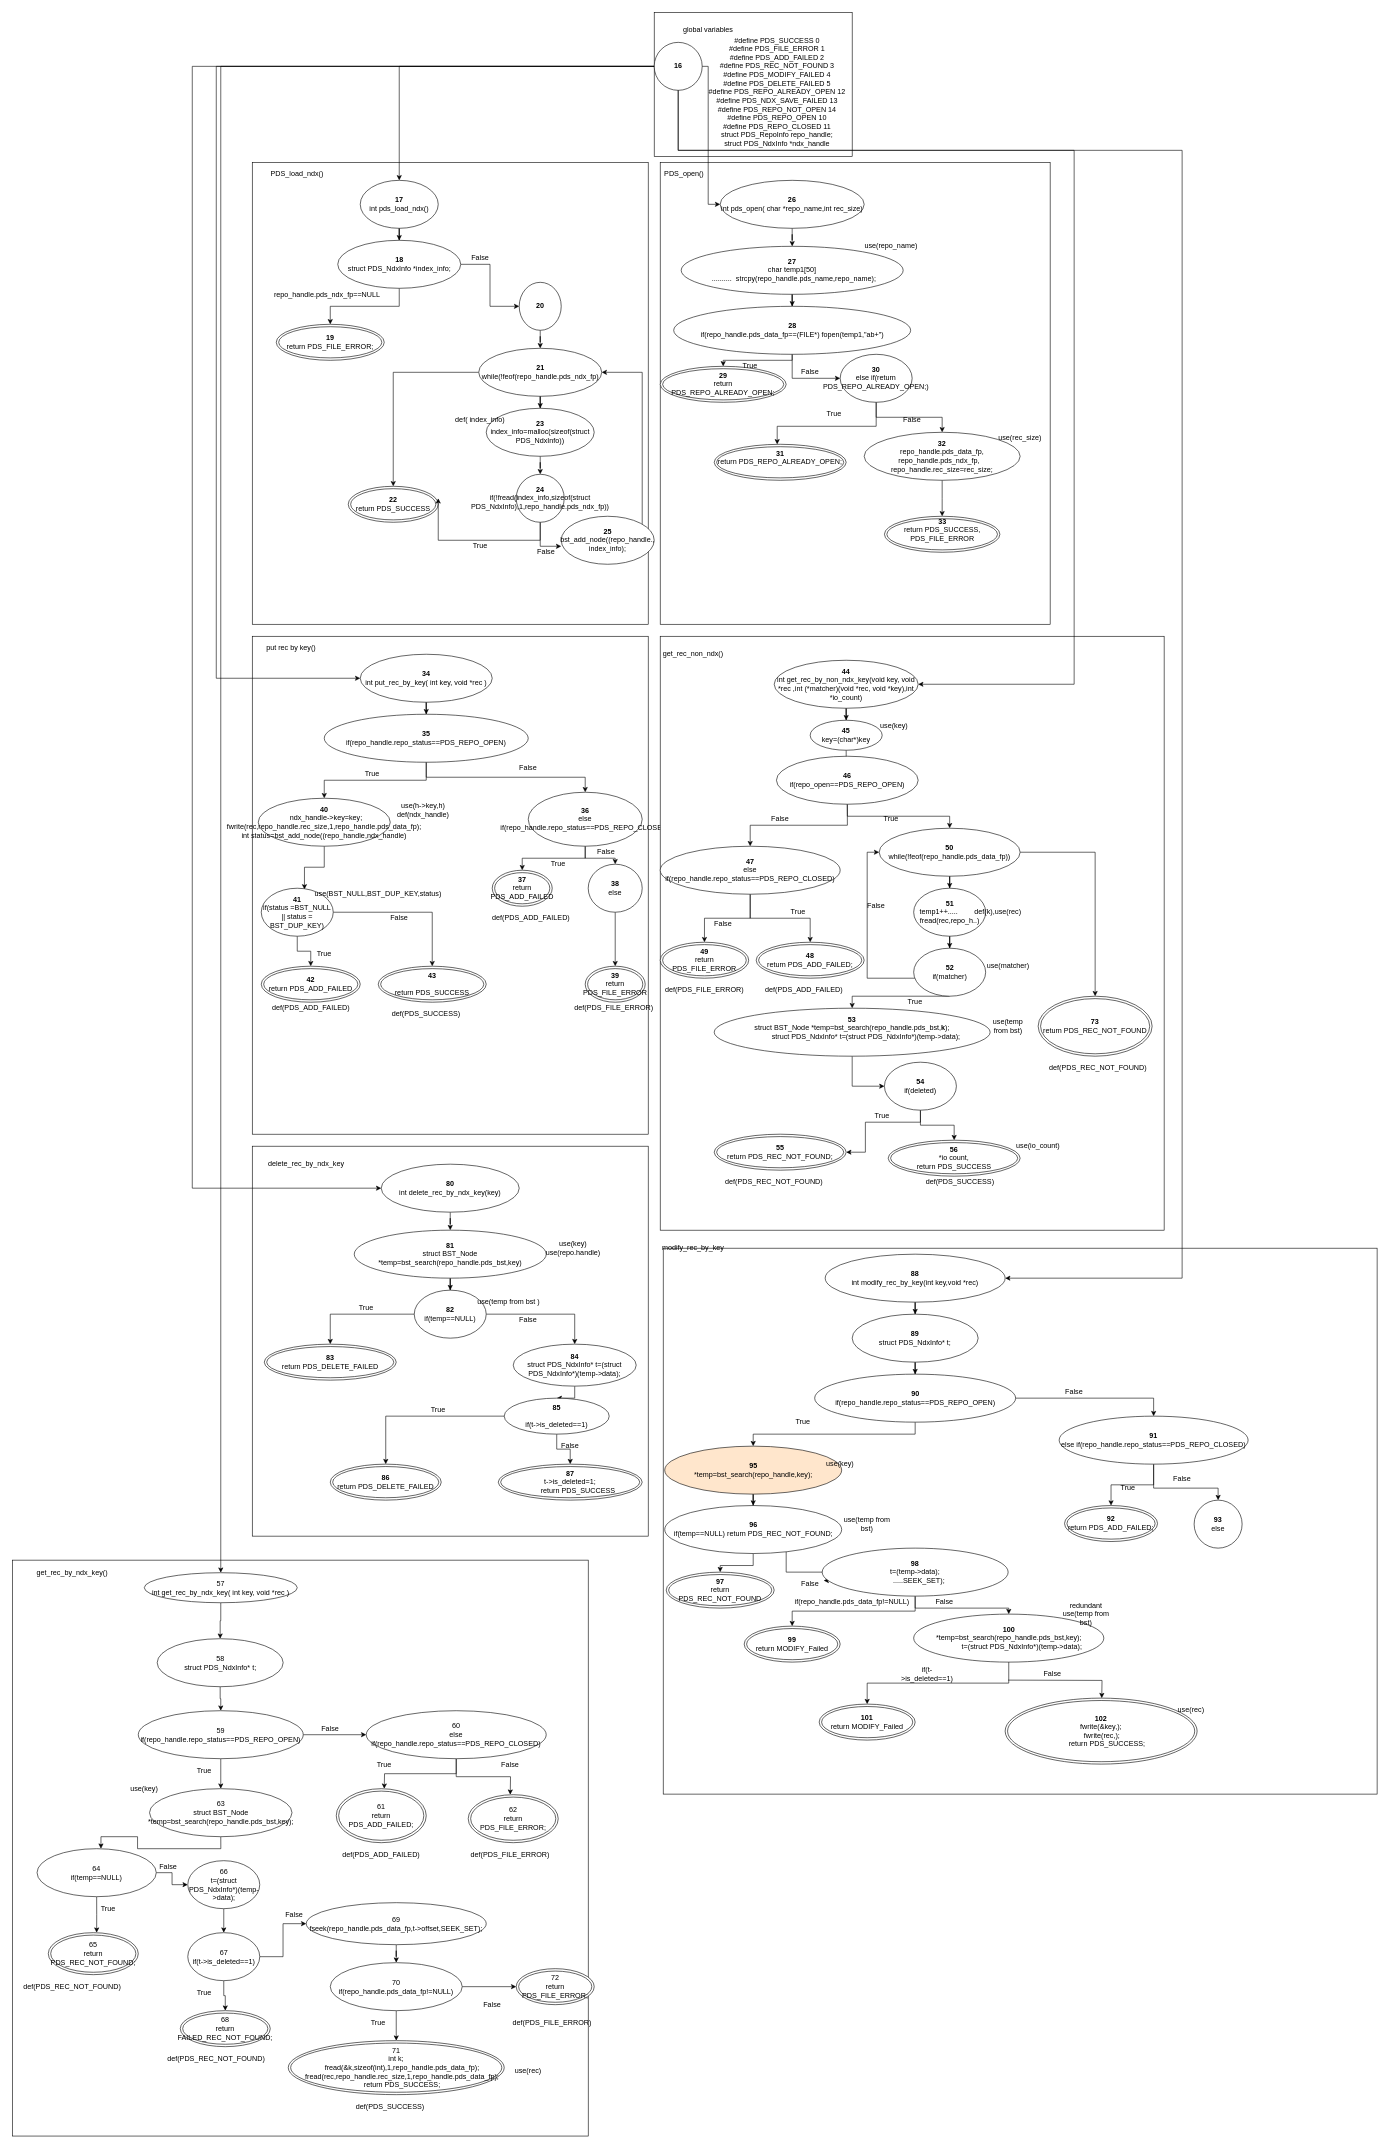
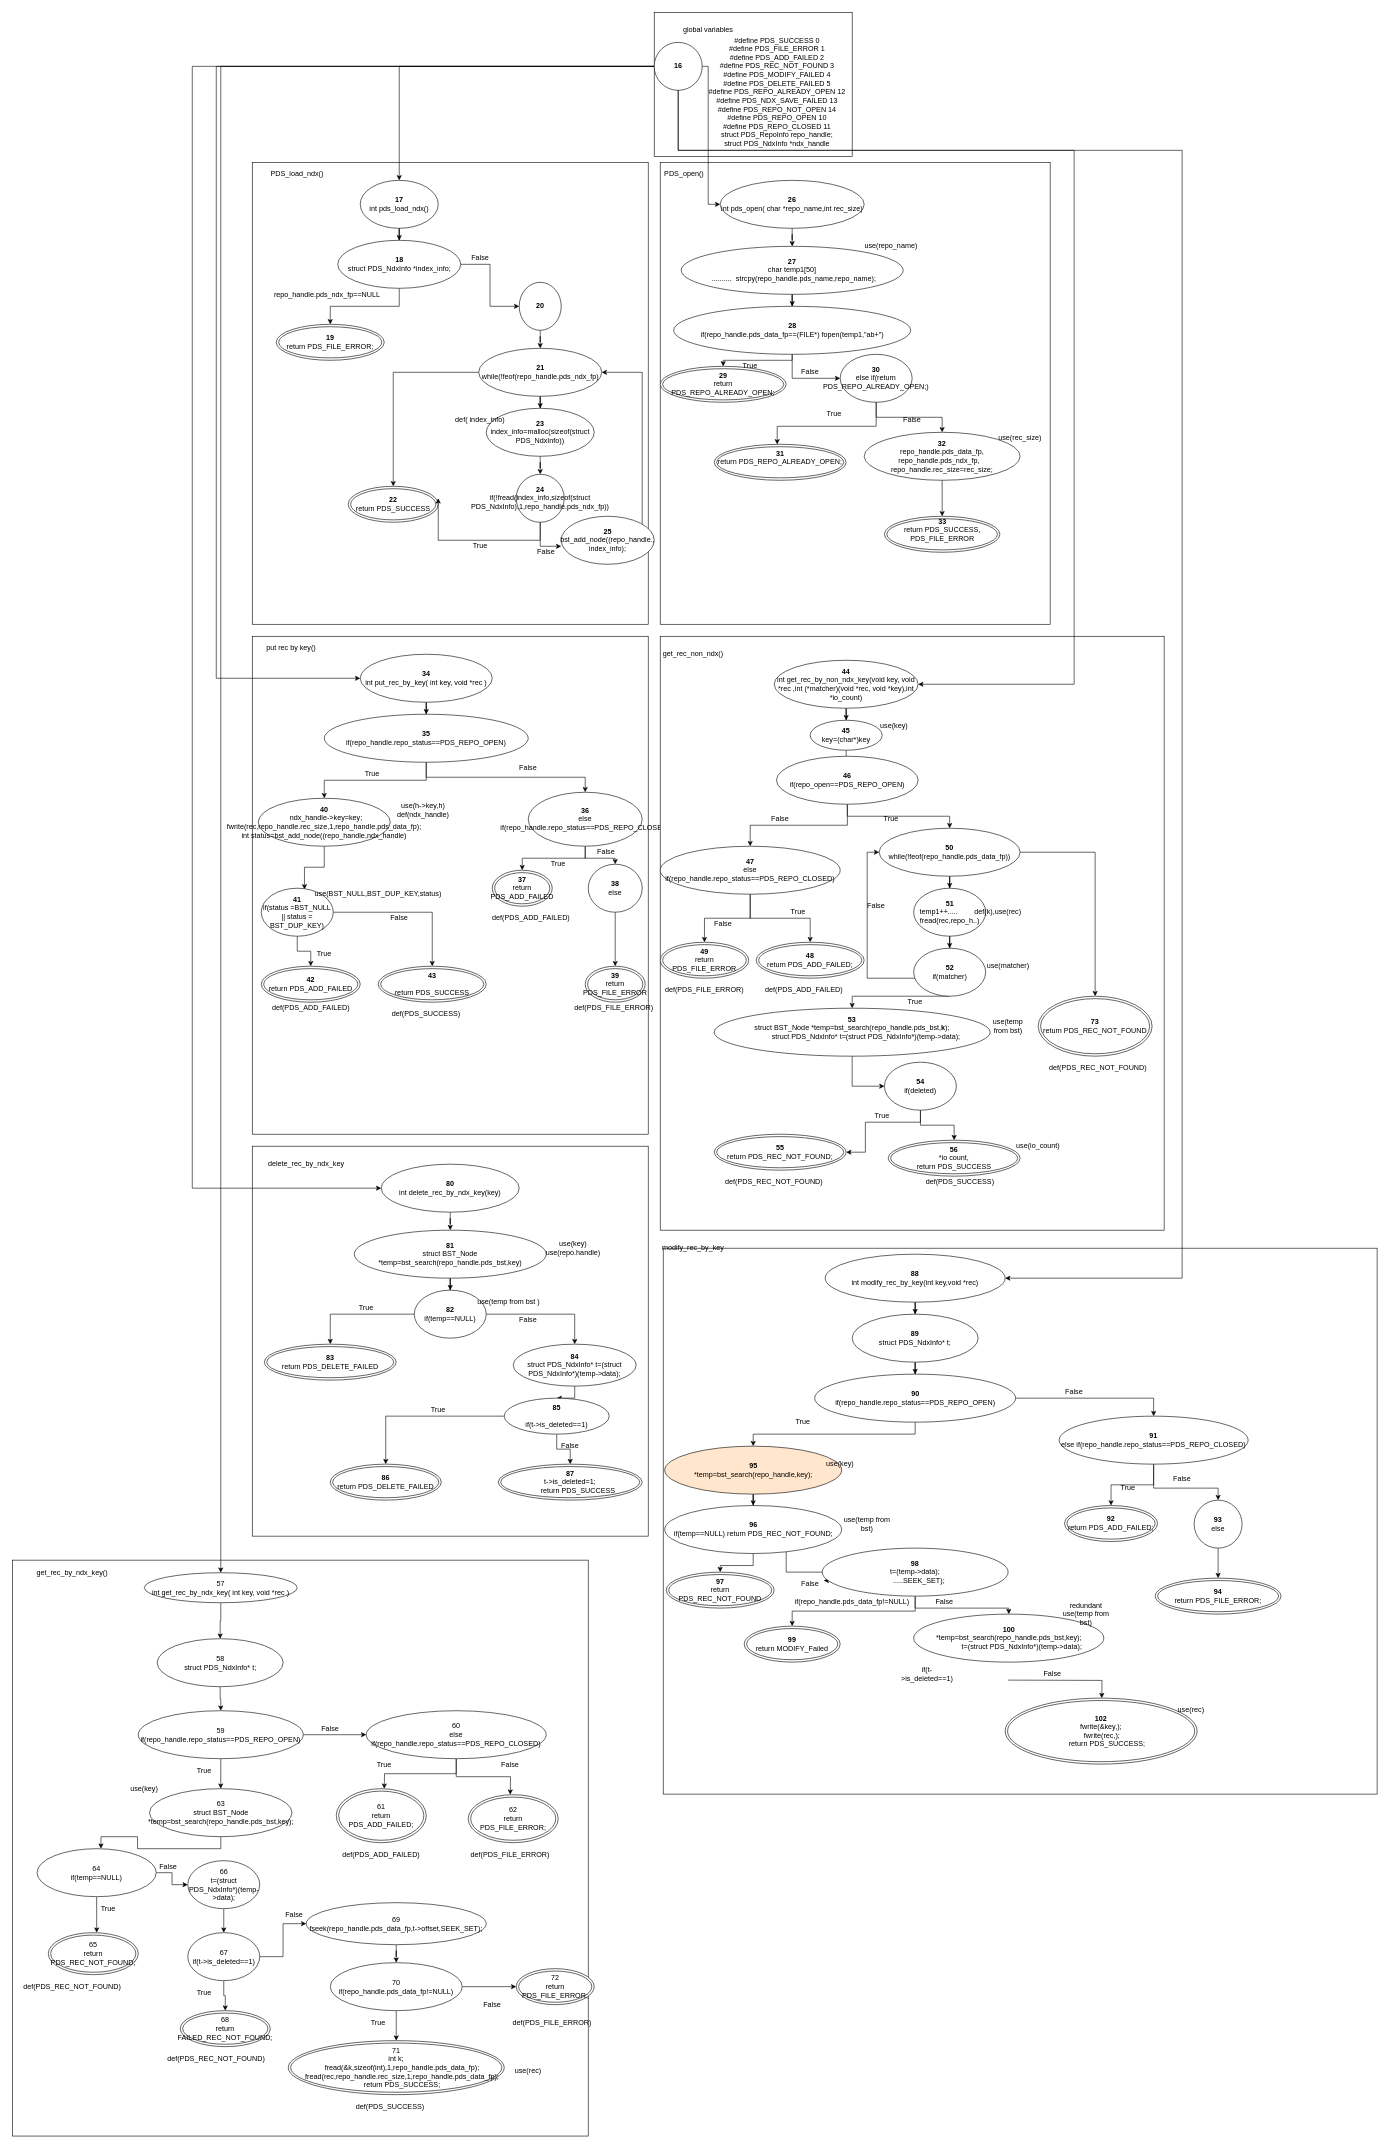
edge "93 else" -> "94 return PDS_FILE_ERROR;": added
node "94 return PDS_FILE_ERROR;": added
edge "100 *temp=bst_search(repo_handle.pds_bst,key); t=(struct PDS_NdxInfo*)(temp->data);" -> "101 return MODIFY_Failed": removed
node "101 return MODIFY_Failed": removed
